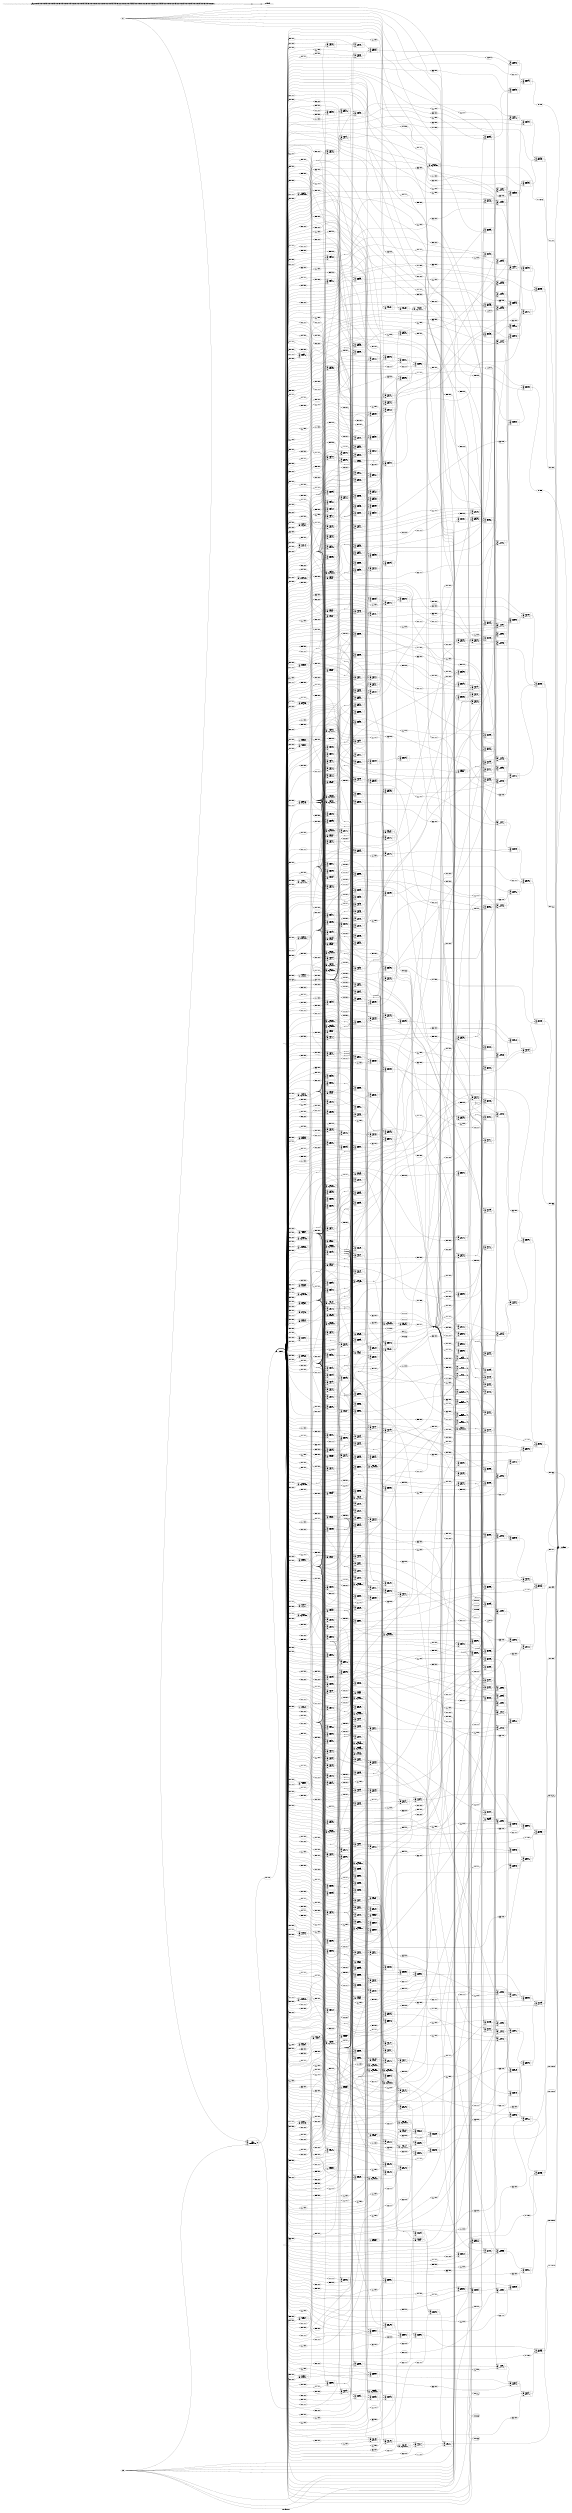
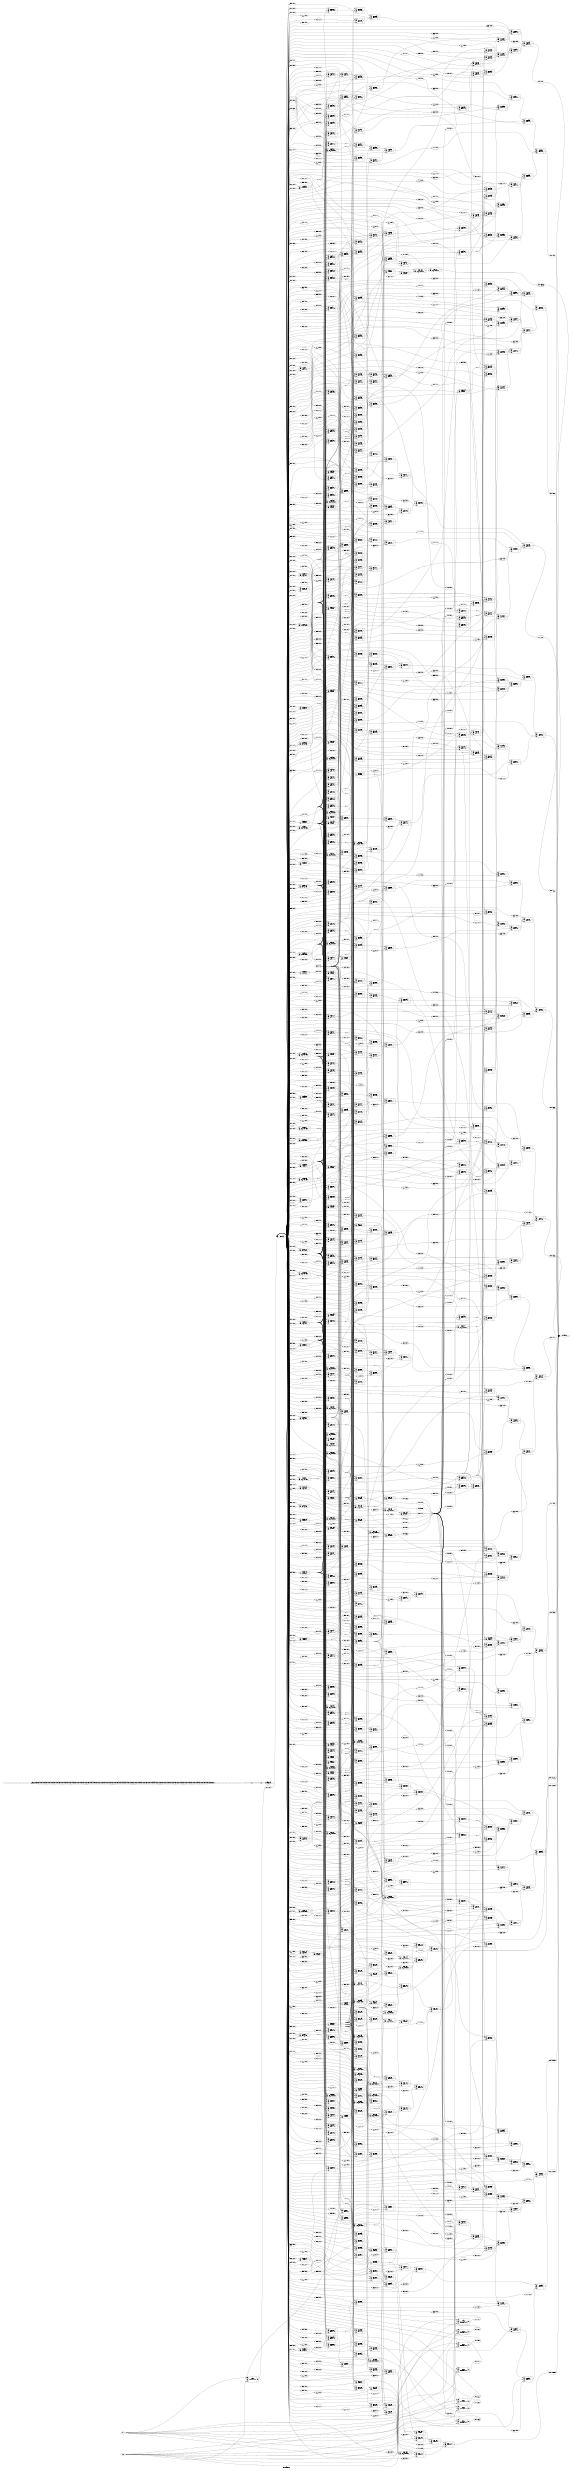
node "sine_sine": label "sine_sine" -> "sine_table"
edge "7:1 - 6:0" -- "6:0 - 7:1": removed
